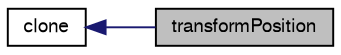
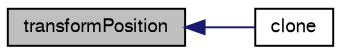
edge "transformPosition" -> "clone": reversed
